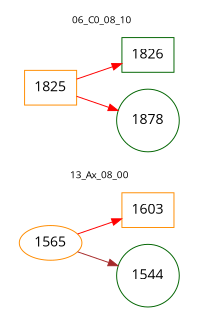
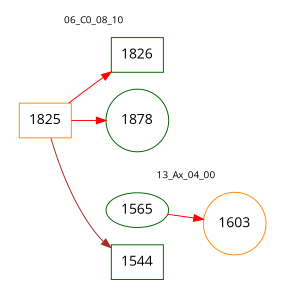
cluster "13_Ax_08_00": label "13_Ax_08_00" -> "13_Ax_04_00"
node "1603": shape box -> circle
node "1565": color darkorange -> darkgreen
edge "1565" -> "1544": now "1825" -> "1544"
node "1544": shape circle -> box
